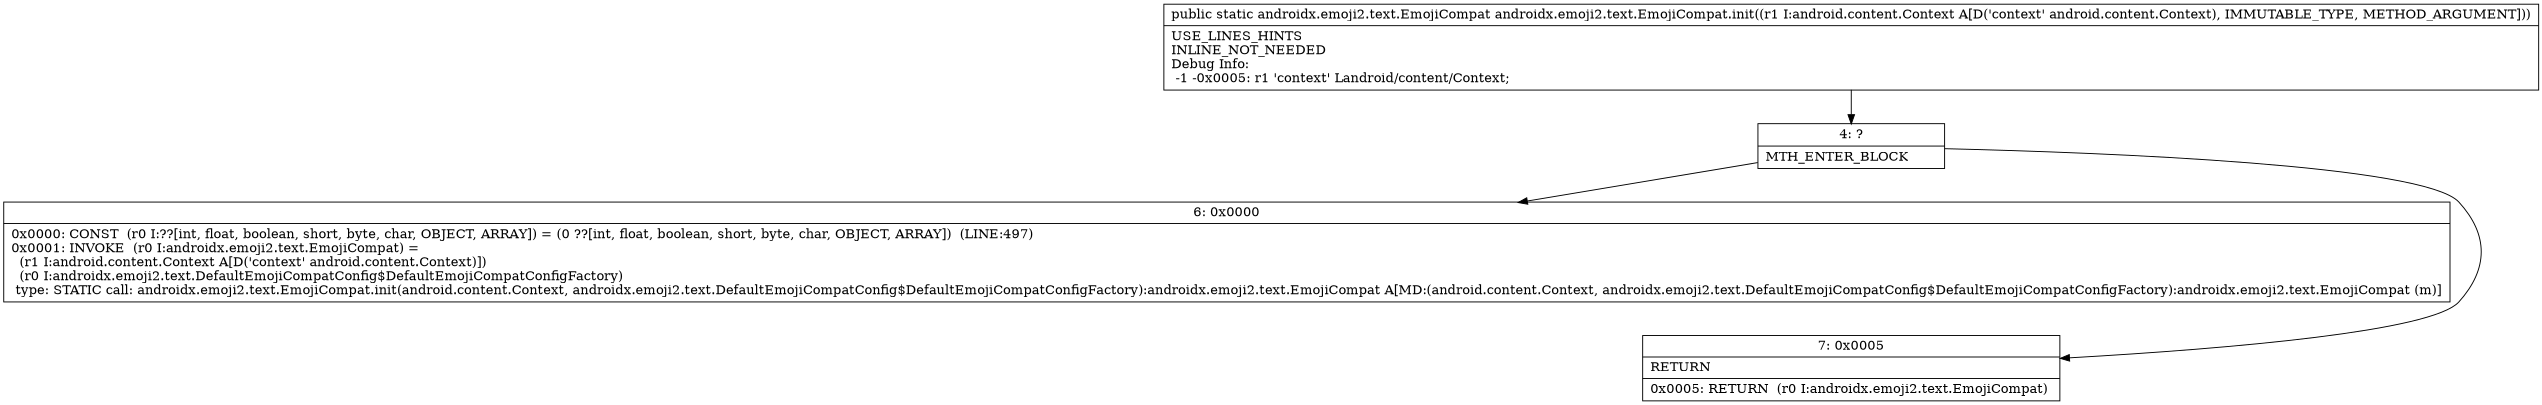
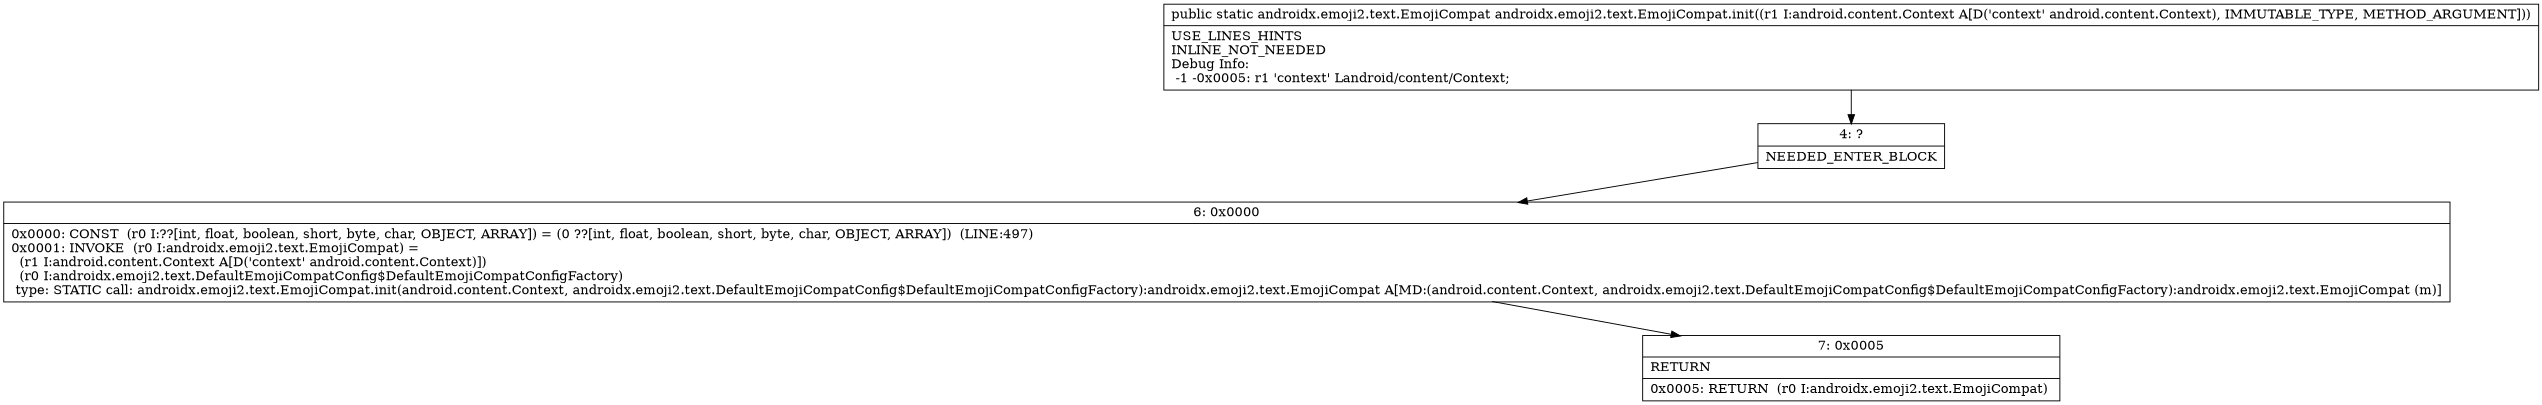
node "4: ?": text "MTH_ENTER_BLOCK" -> "NEEDED_ENTER_BLOCK"
edge "4: ?" -> "7: 0x0005": now "6: 0x0000" -> "7: 0x0005"
